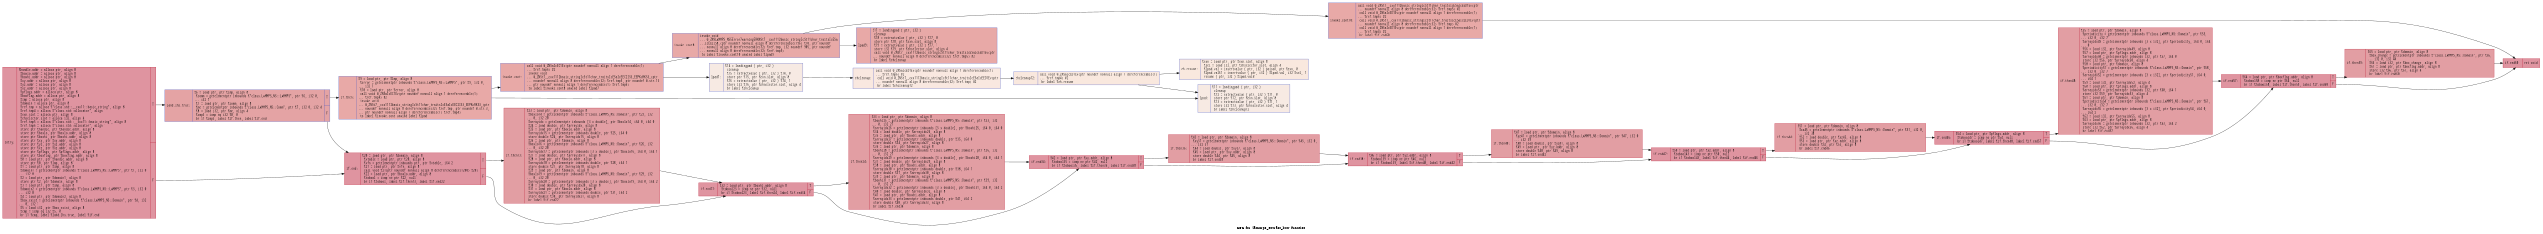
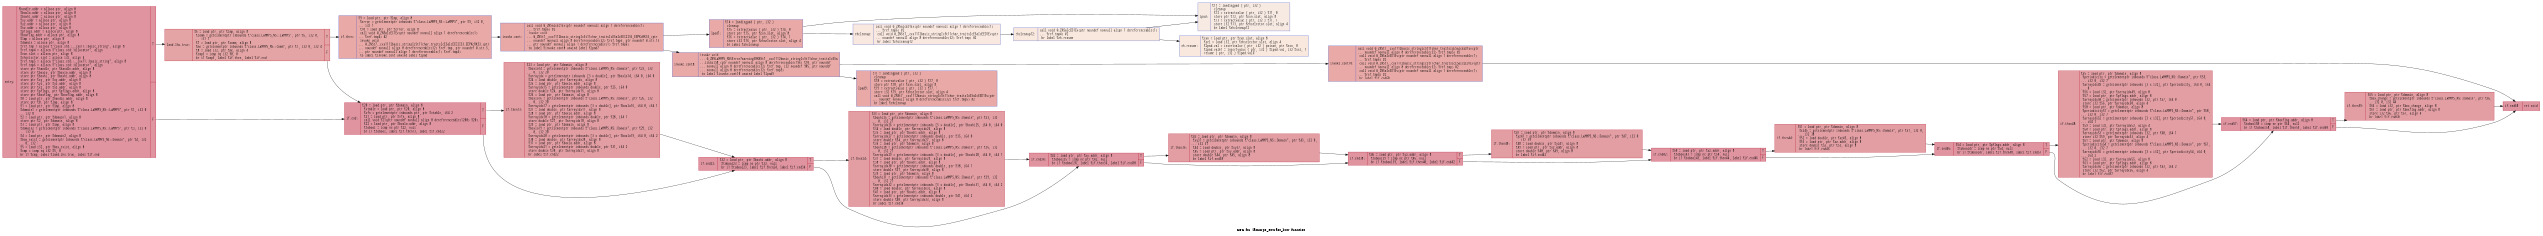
node "lpad7:": fillcolor #eed0c070 -> #ca3b3770
edge "if.then:" -> "lpad:": now "lpad7:" -> "lpad:"
node "land.lhs.true:": color #3d50c3ff -> #b70d28ff
